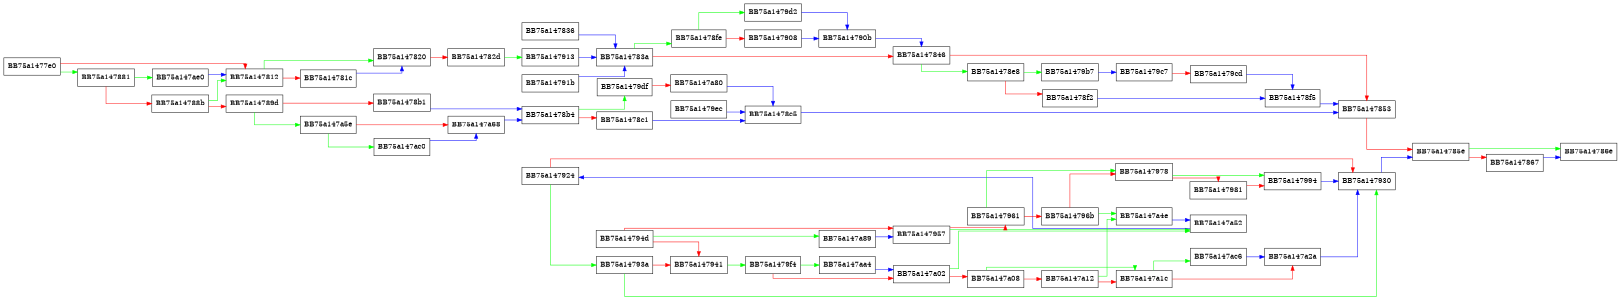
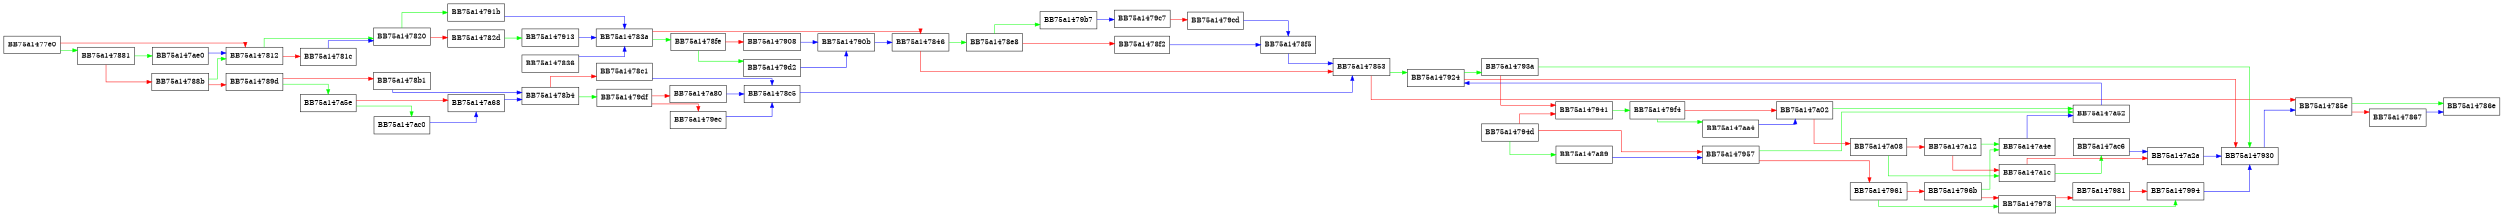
edge "BB75a147820" -> "BB75a14791b": added
edge "BB75a147853" -> "BB75a147924": added
edge "BB75a1479df" -> "BB75a1479ec": added
